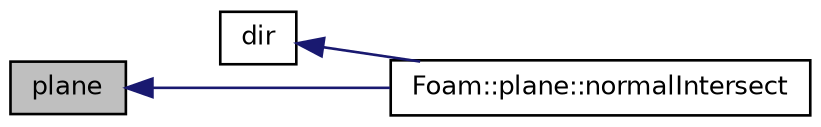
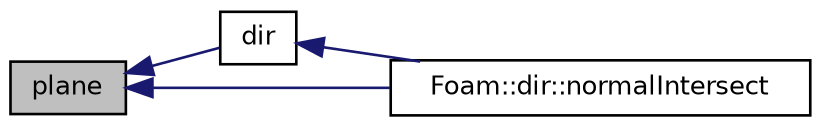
edge "dir" -> "plane": added
node "Foam::plane::normalIntersect": label "Foam::plane::normalIntersect" -> "Foam::dir::normalIntersect"
